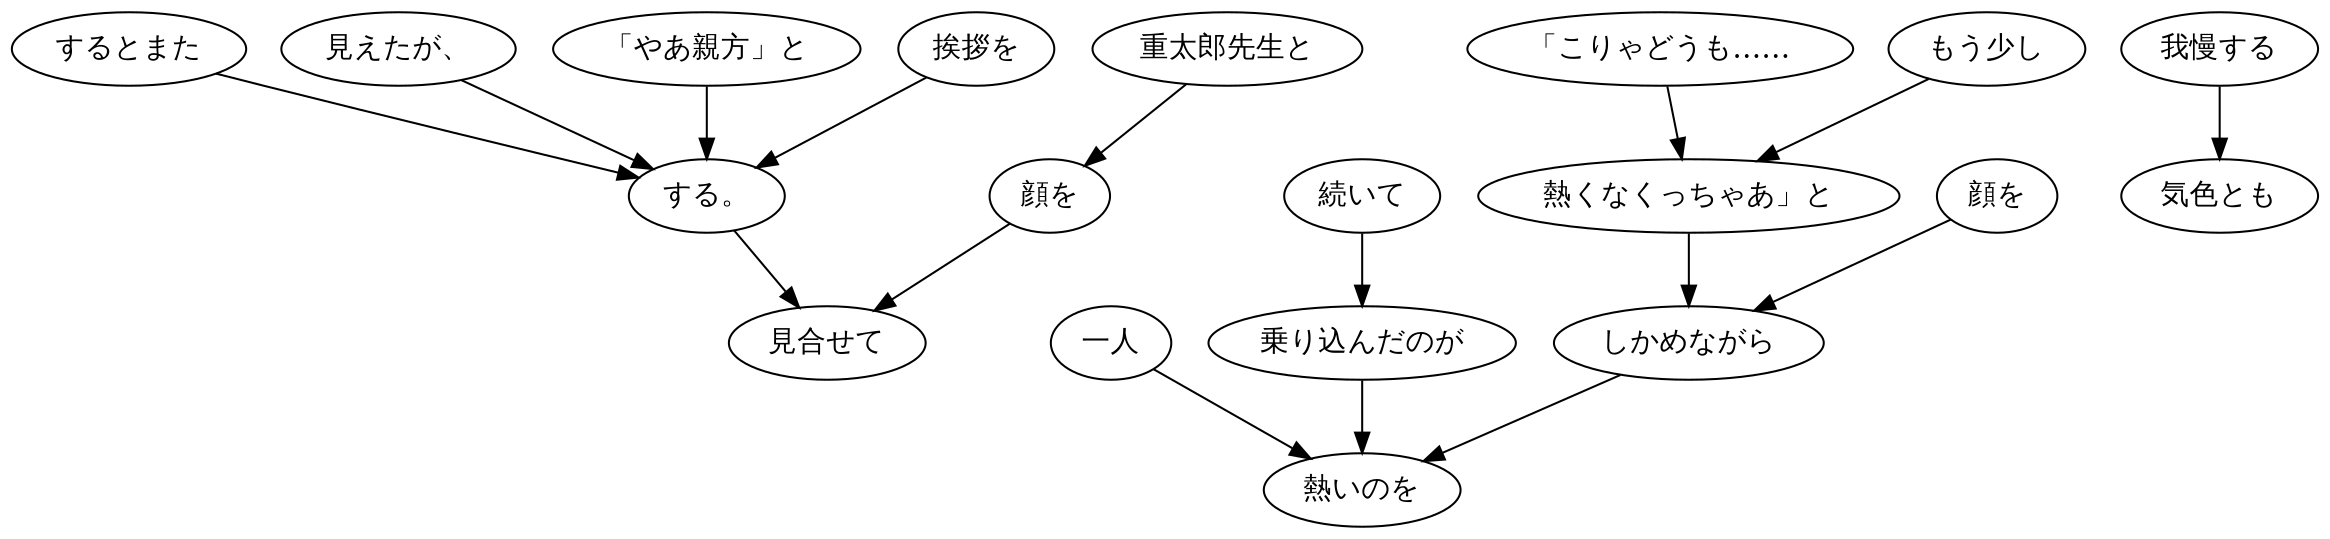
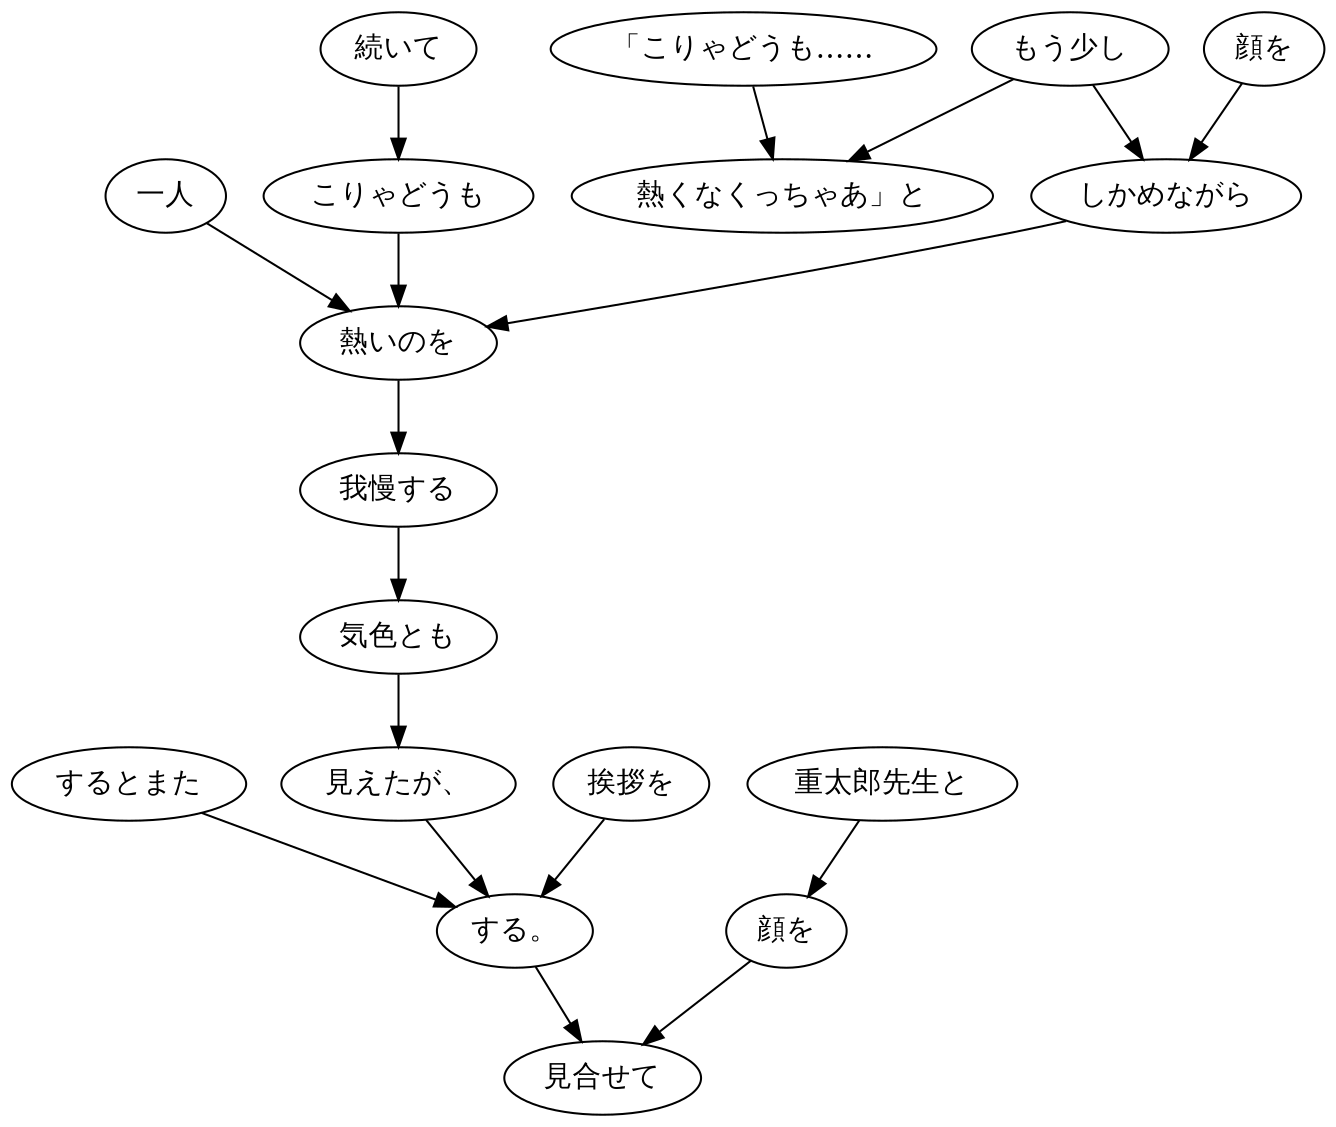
node "「やあ親方」と": removed
edge "熱くなくっちゃあ」と" -> "しかめながら": now "もう少し" -> "しかめながら"
node "乗り込んだのが": label "乗り込んだのが" -> "こりゃどうも"
edge "熱いのを" -> "我慢する": added
edge "気色とも" -> "見えたが、": added
